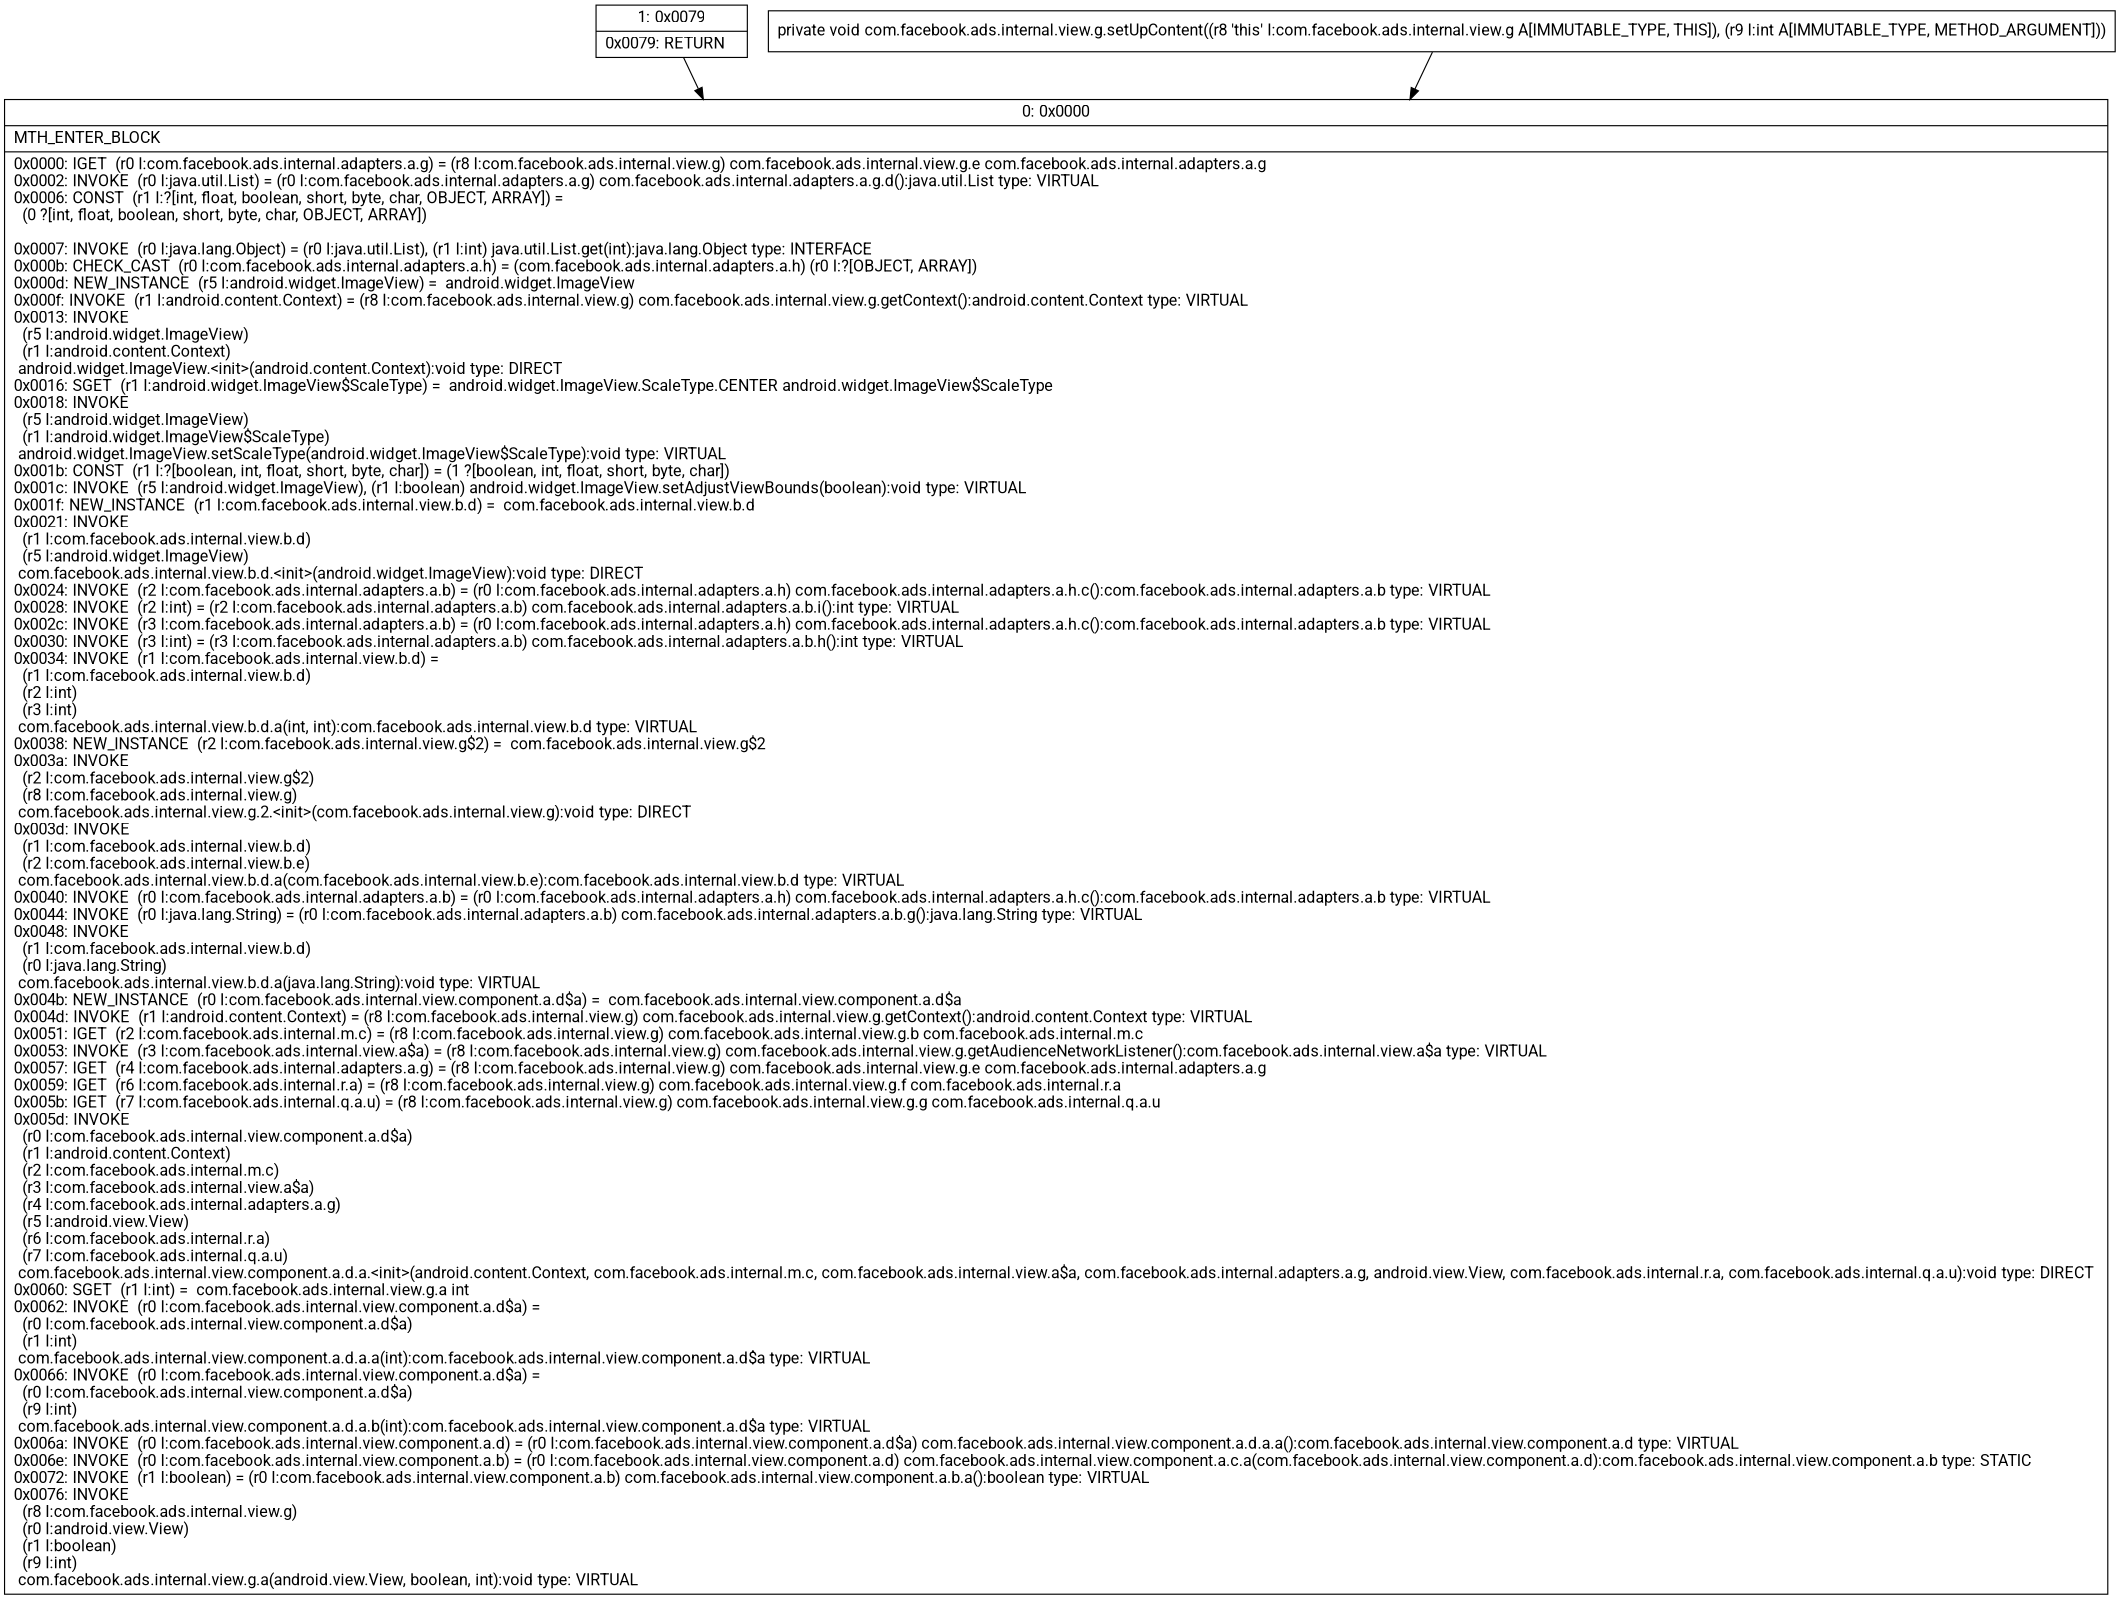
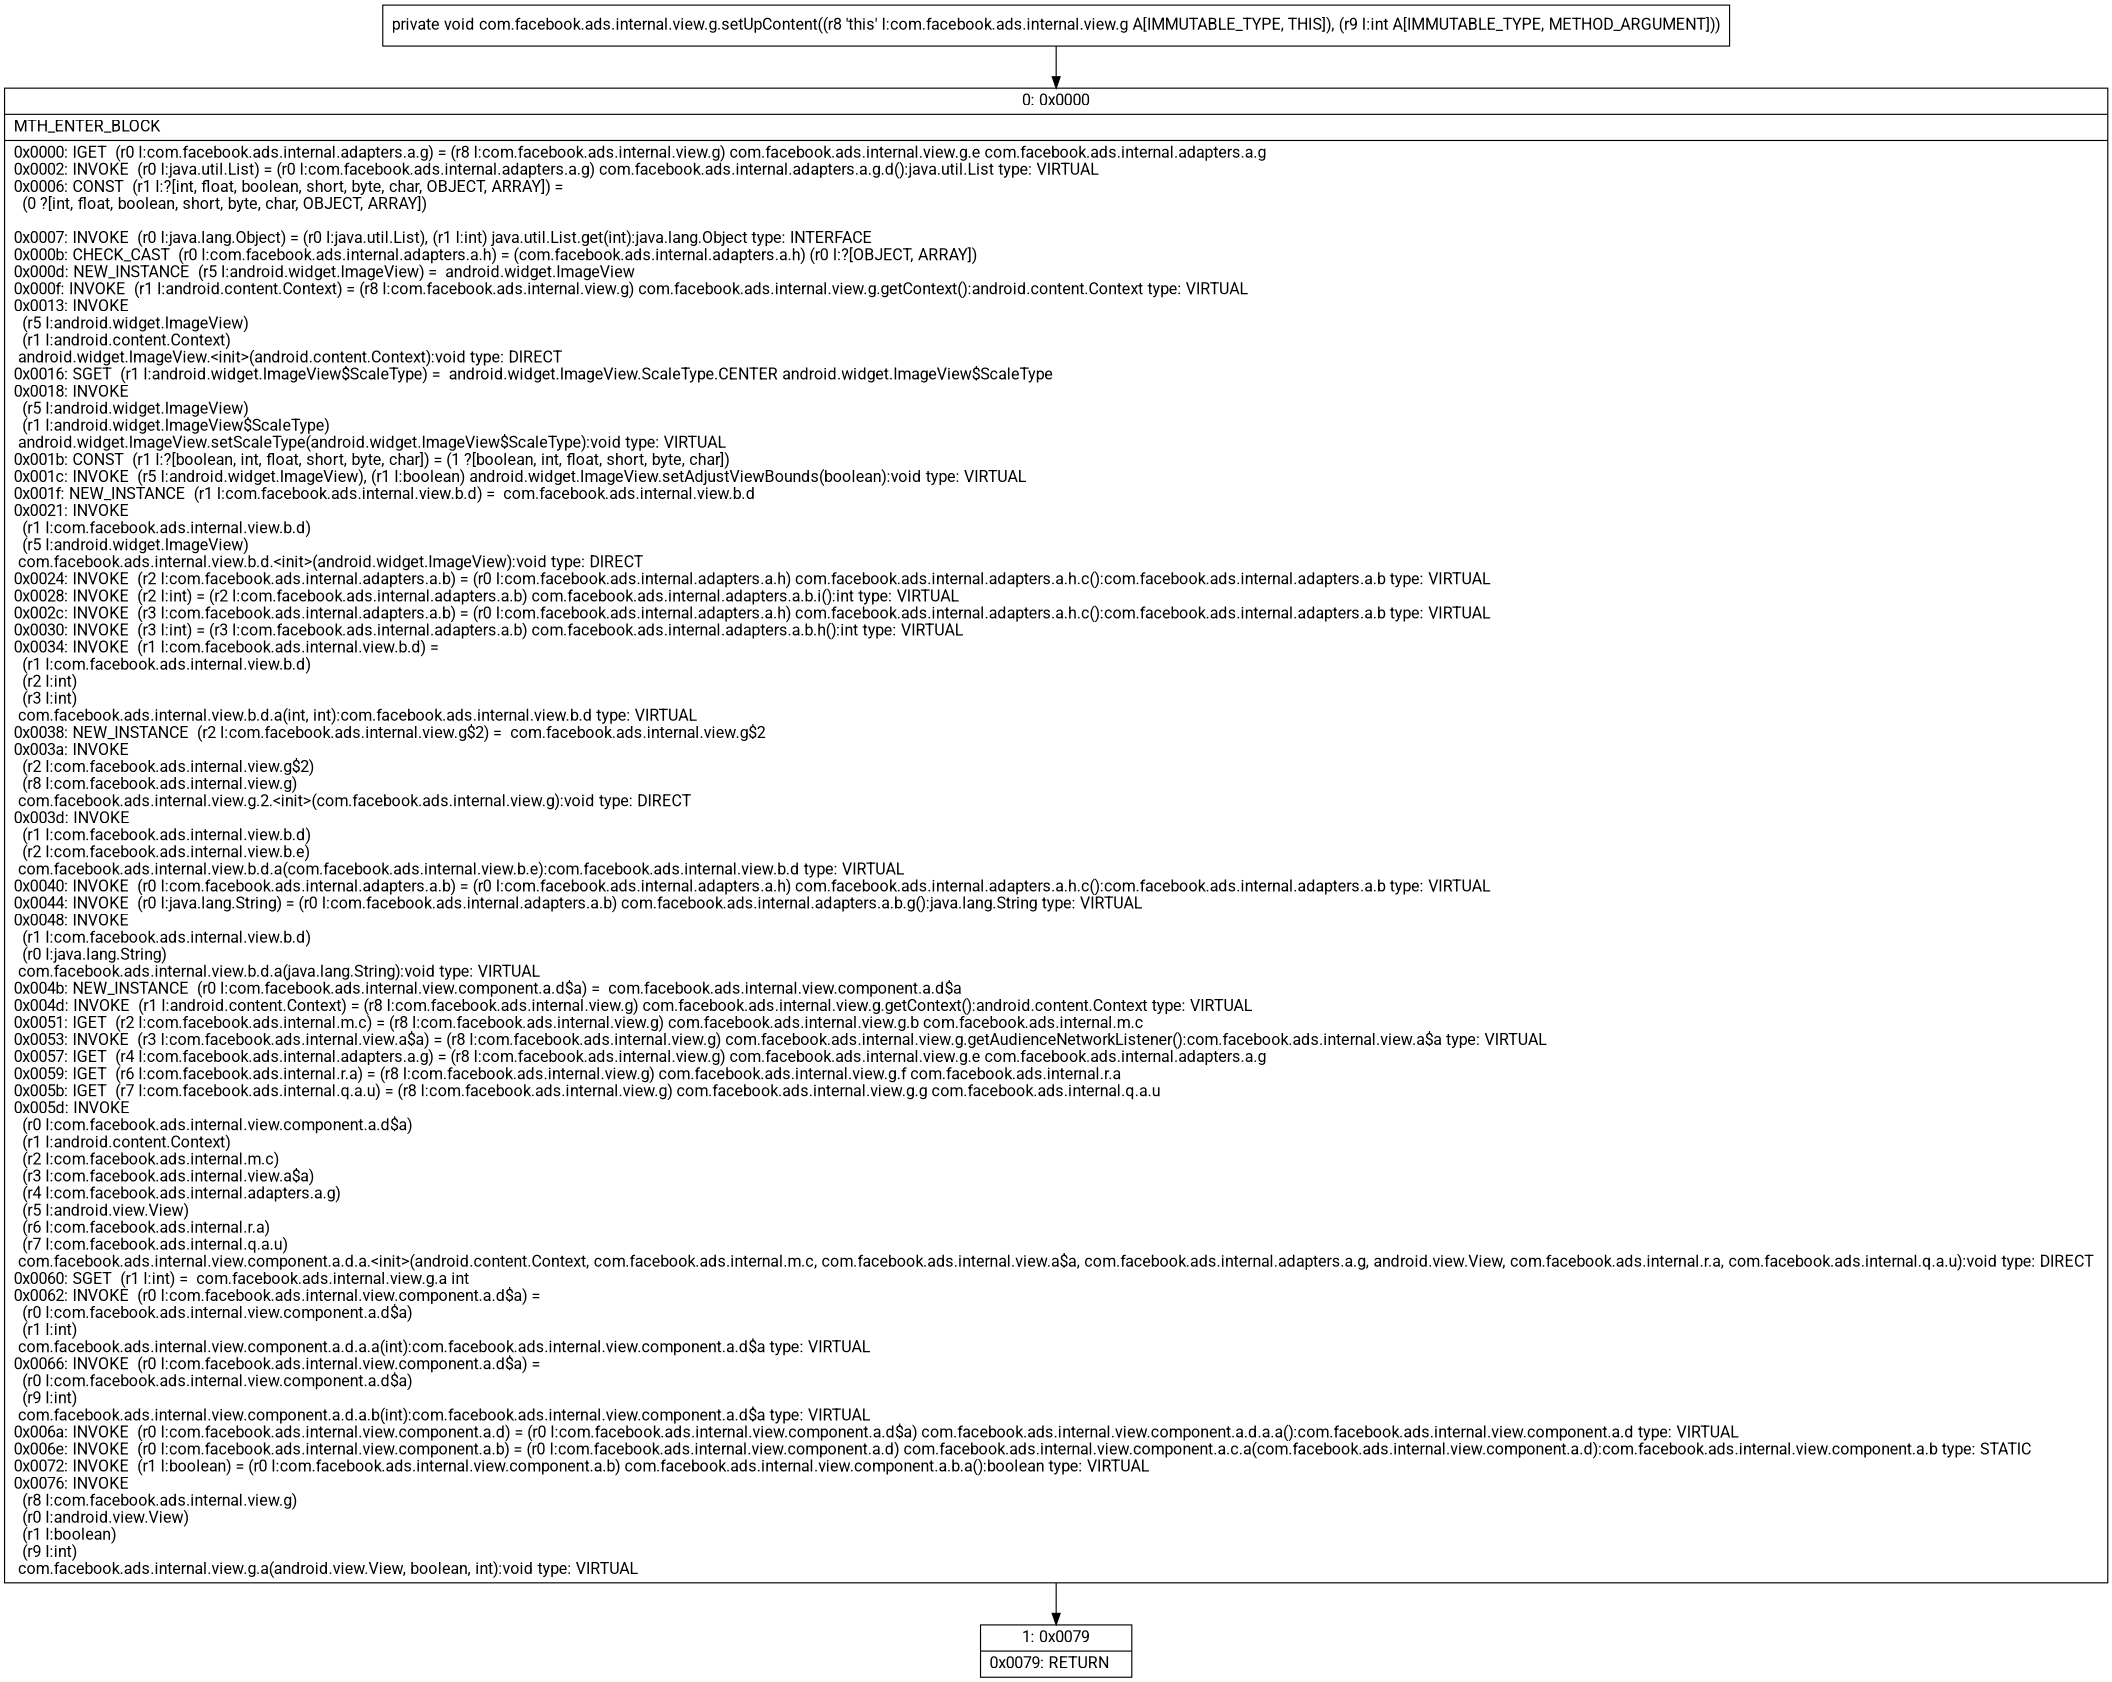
edge "1: 0x0079" -> "0: 0x0000": reversed
